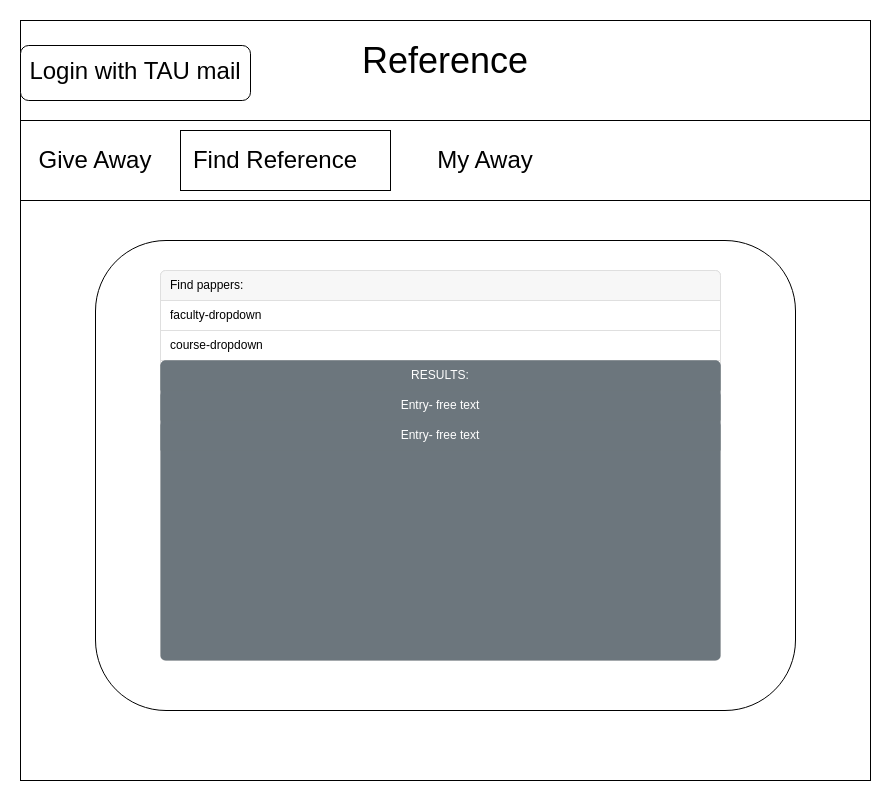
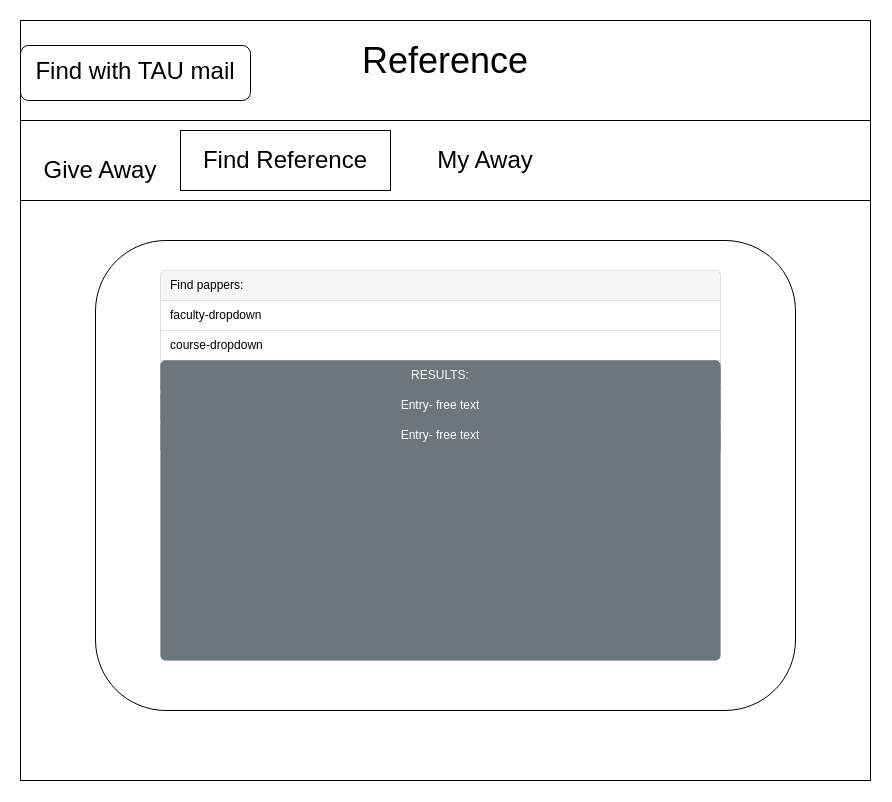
node "Login with TAU mail": label "Login with TAU mail" -> "Find with TAU mail"
node "Give Away": moved (96, 161) -> (101, 171)
node "Find Reference": moved (276, 161) -> (286, 161)
